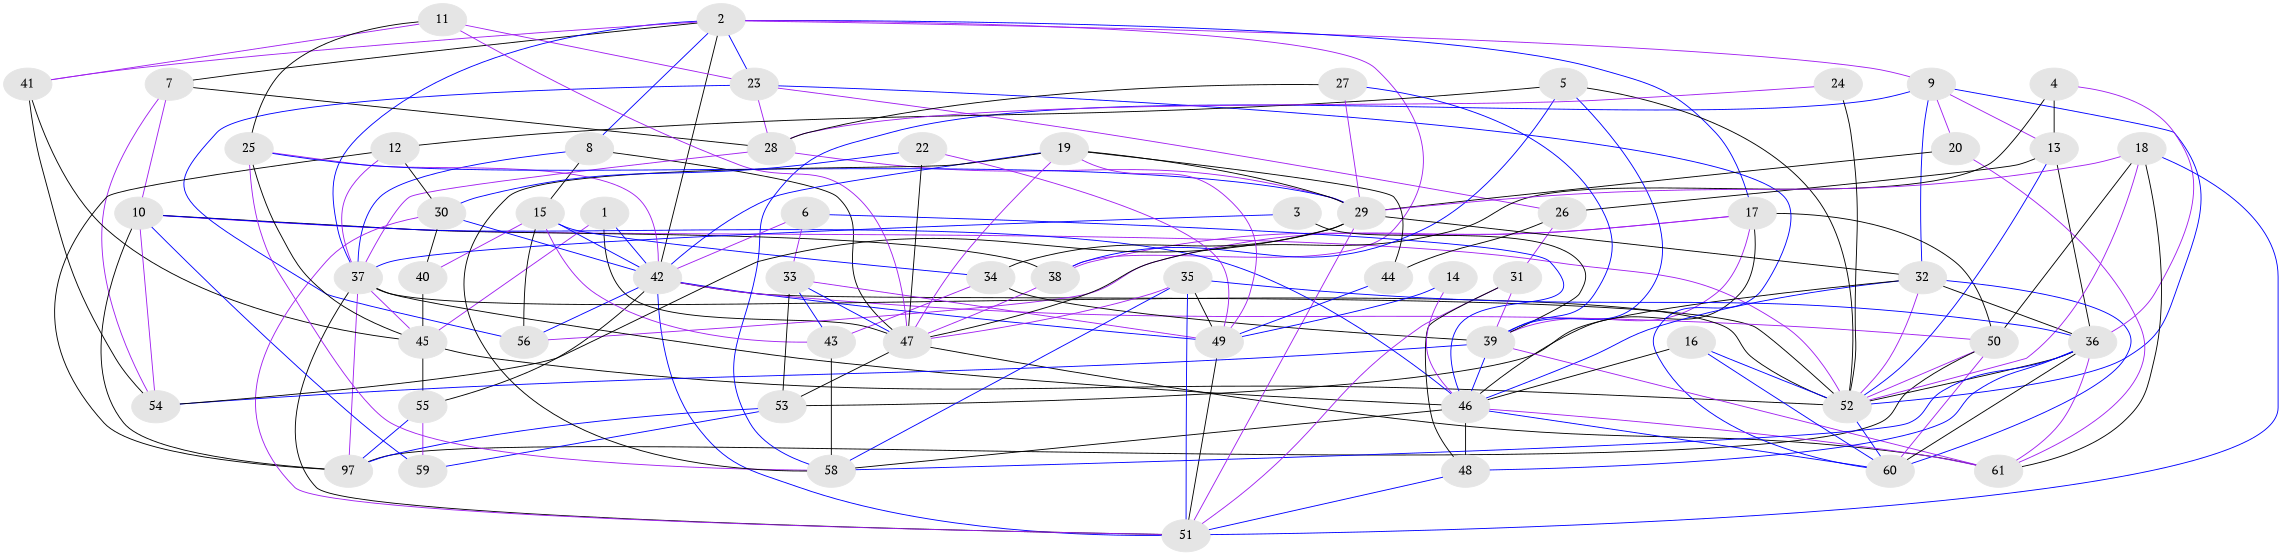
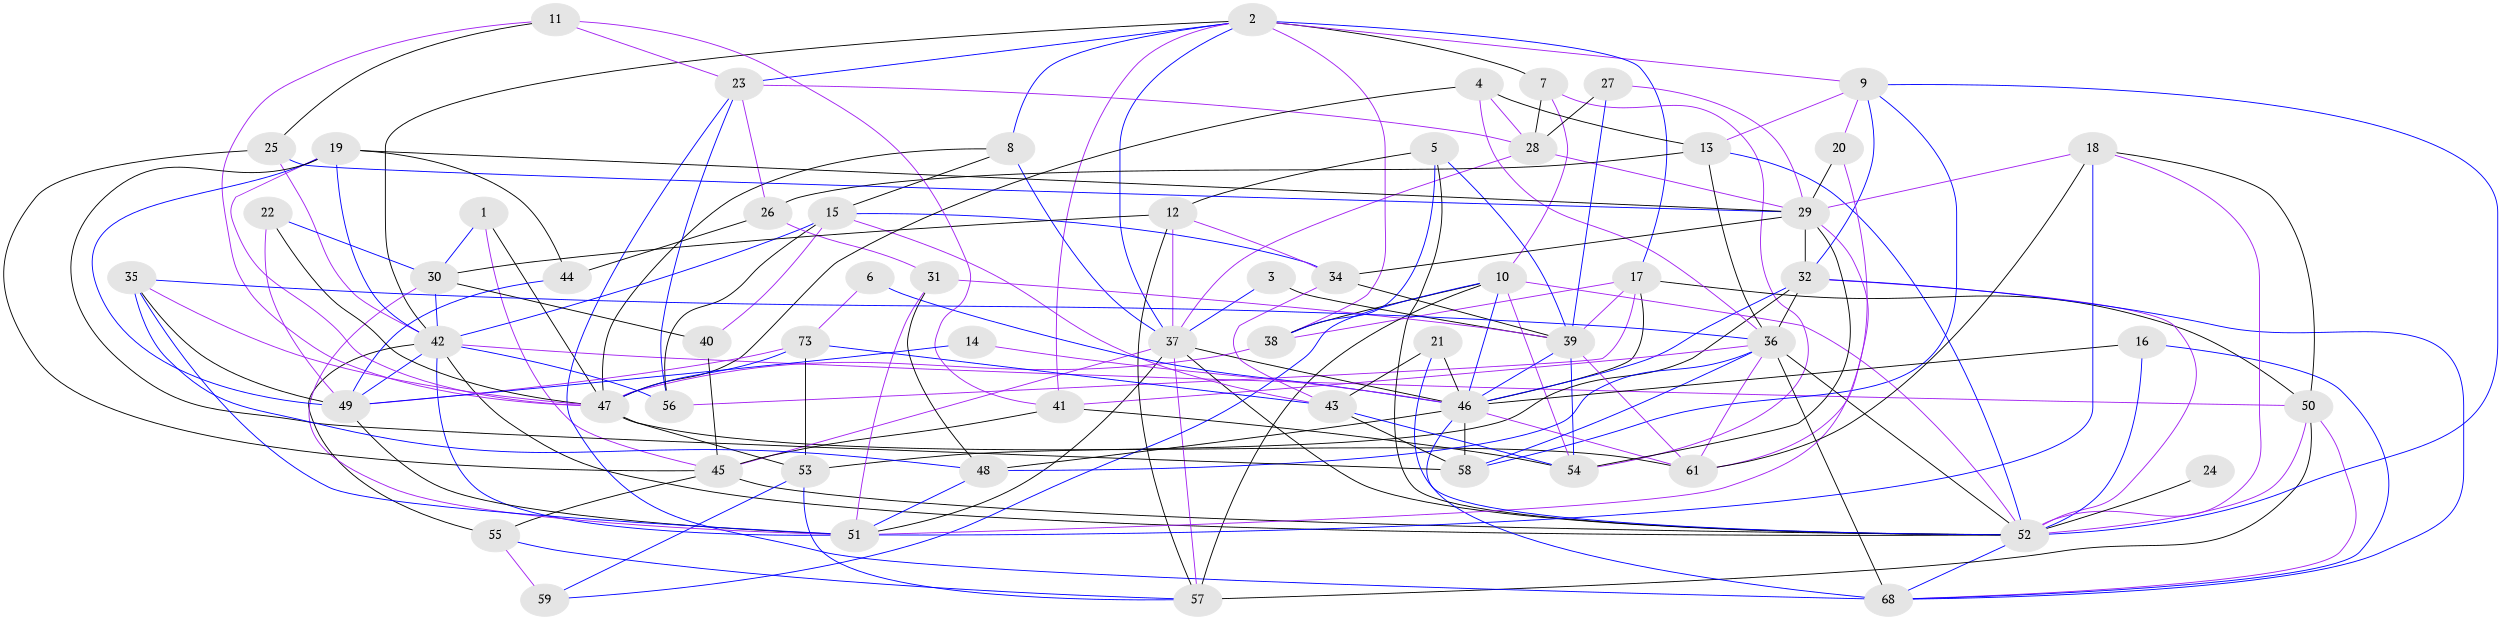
edge "24" -- "28": now "4" -- "28"
edge "19" -- "49": color purple -> blue
edge "12" -- "34": added
edge "6" -- "42": removed
edge "1" -- "42": now "1" -- "30"
node "33": label "33" -> "73"
node "21": added
edge "36" -- "41": added
edge "35" -- "58": now "35" -- "48"
edge "25" -- "58": removed
edge "43" -- "54": added
node "97": label "97" -> "57"
node "60": label "60" -> "68"
